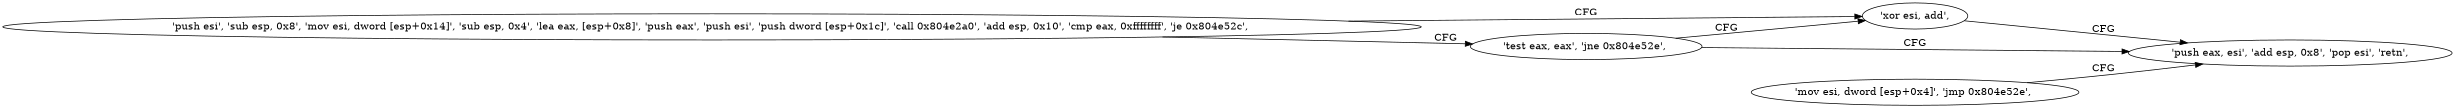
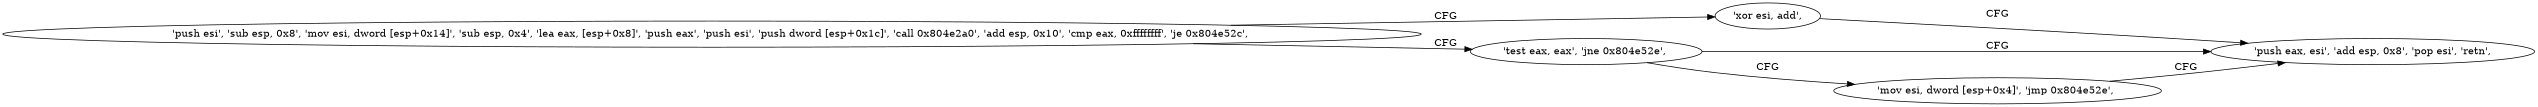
edge "'test eax, eax', 'jne 0x804e52e'," -> "'xor esi, add',": now "'test eax, eax', 'jne 0x804e52e'," -> "'mov esi, dword [esp+0x4]', 'jmp 0x804e52e',"
